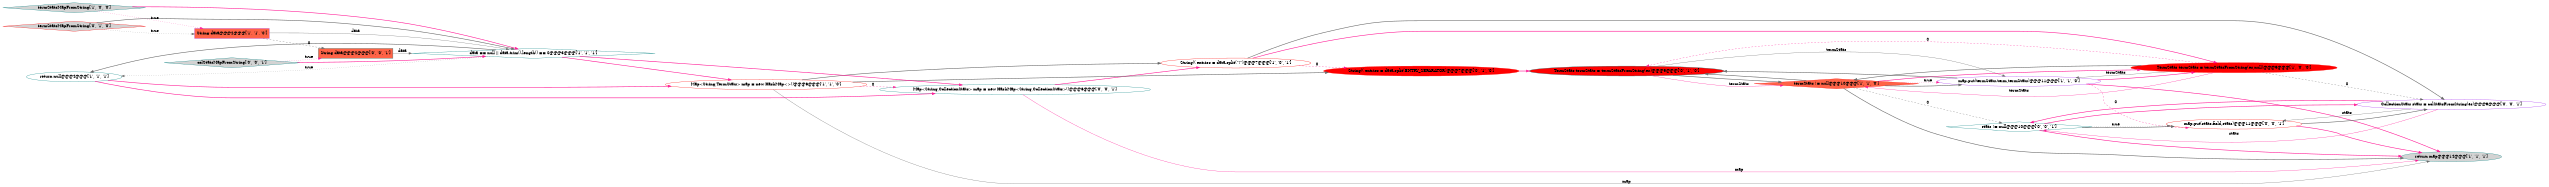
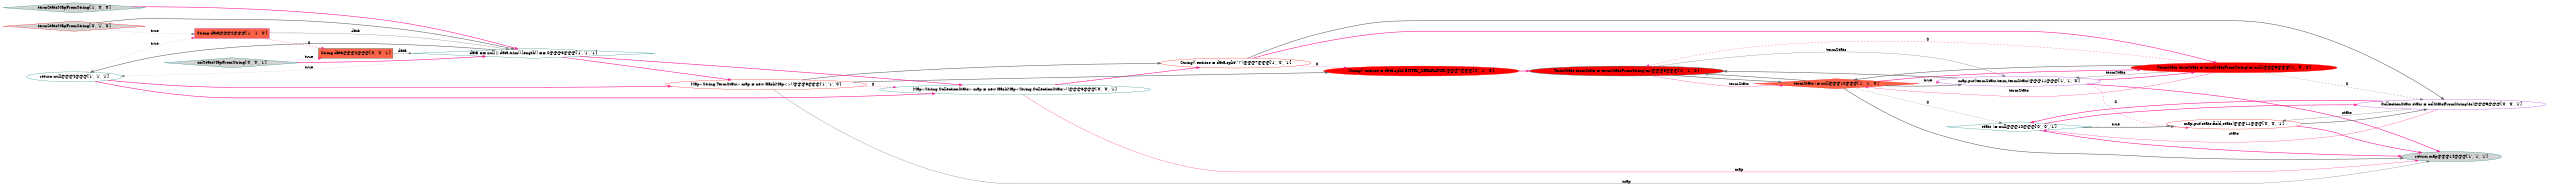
edge "termStatsMapFromString['1', '0', '0']" -> "String data@@@2@@@['1', '1', '0']": now "return null@@@4@@@['1', '1', '1']" -> "String data@@@2@@@['1', '1', '0']"
edge "String data@@@2@@@['1', '1', '0']" -> "String data@@@2@@@['0', '0', '1']": color gray40 -> deeppink
